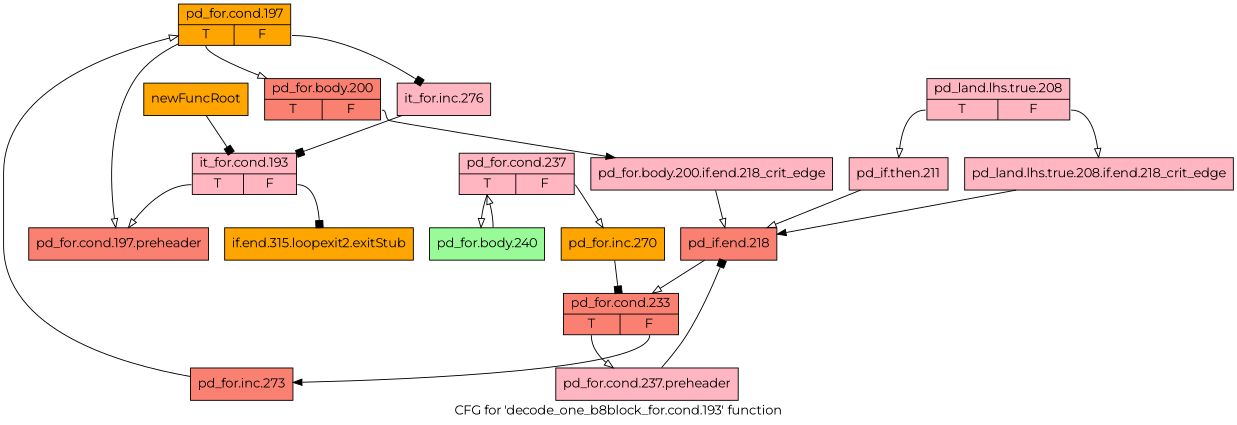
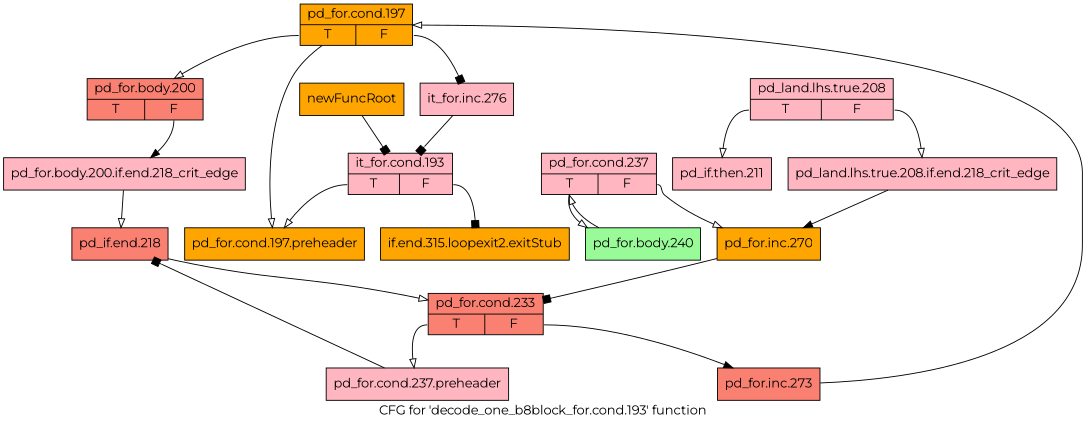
edge "pd_if.then.211" -> "pd_if.end.218": removed
edge "pd_land.lhs.true.208.if.end.218_crit_edge" -> "pd_if.end.218": now "pd_land.lhs.true.208.if.end.218_crit_edge" -> "pd_for.inc.270"
node "pd_for.cond.197.preheader": fillcolor salmon -> orange
